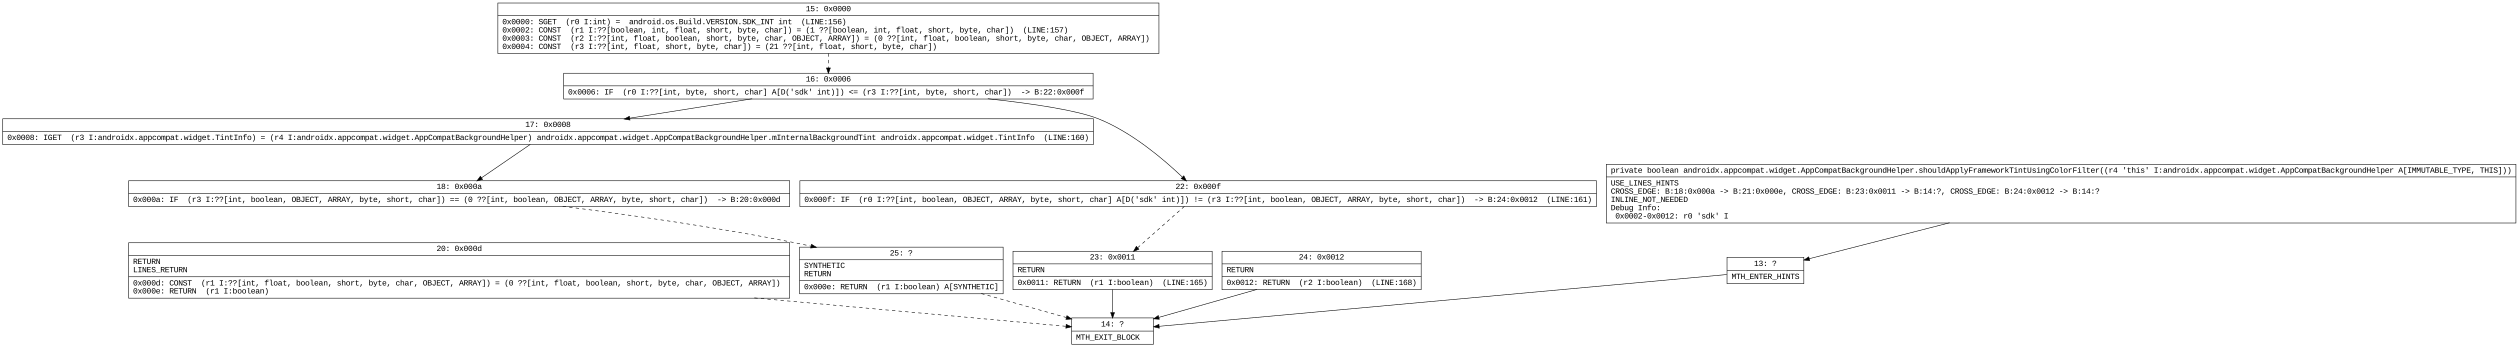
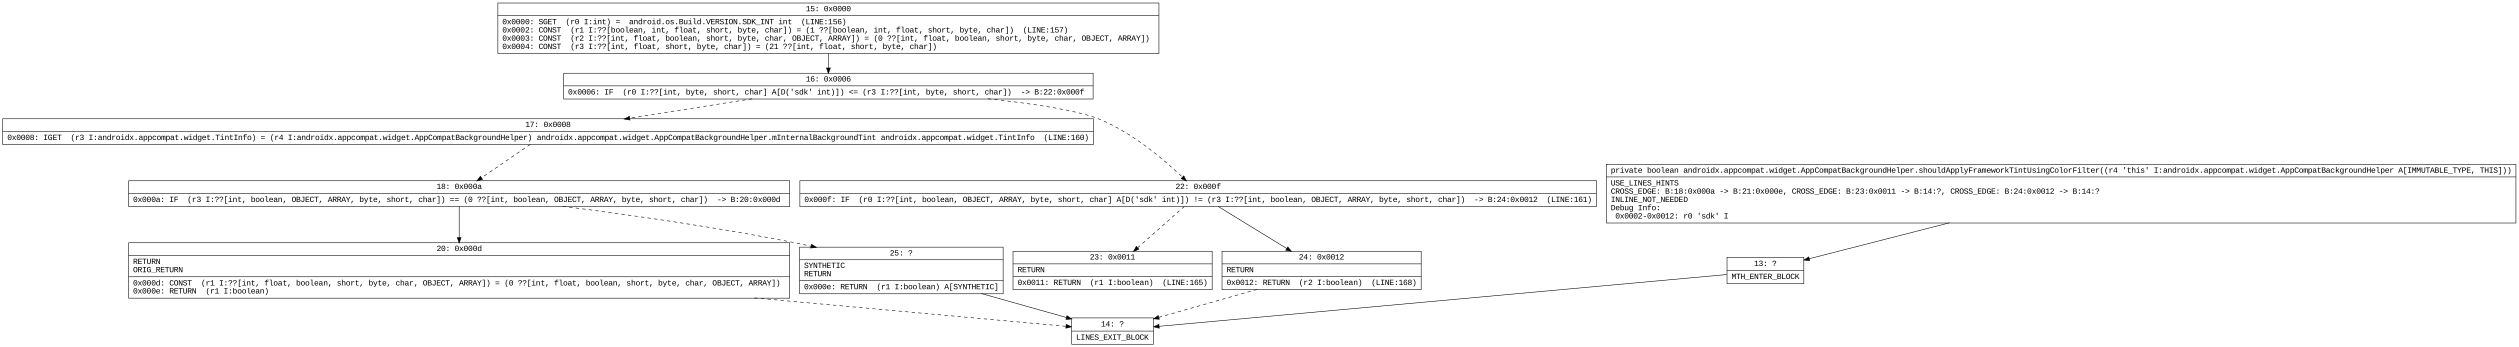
edge "15: 0x0000" -> "16: 0x0006": style dashed -> solid
edge "16: 0x0006" -> "17: 0x0008": style solid -> dashed
edge "16: 0x0006" -> "22: 0x000f": style solid -> dashed
edge "17: 0x0008" -> "18: 0x000a": style solid -> dashed
edge "18: 0x000a" -> "20: 0x000d": added
edge "22: 0x000f" -> "24: 0x0012": added
node "20: 0x000d": text "LINES_RETURN" -> "ORIG_RETURN"
node "13: ?": text "MTH_ENTER_HINTS" -> "MTH_ENTER_BLOCK"
edge "23: 0x0011" -> "14: ?": removed
edge "24: 0x0012" -> "14: ?": style solid -> dashed
edge "25: ?" -> "14: ?": style dashed -> solid
node "14: ?": text "MTH_EXIT_BLOCK" -> "LINES_EXIT_BLOCK"
